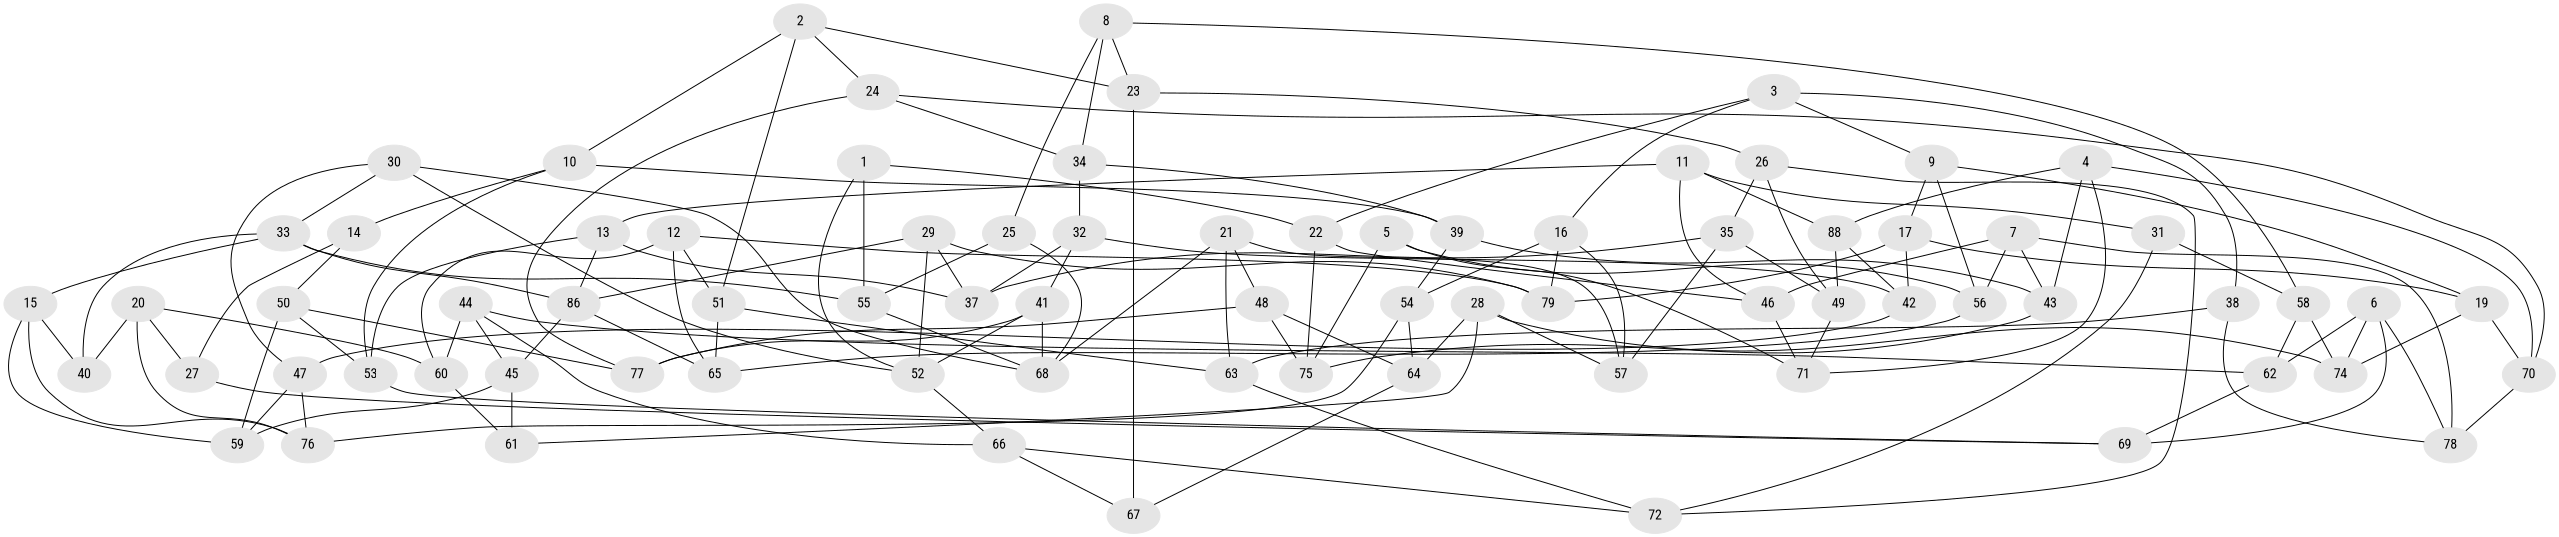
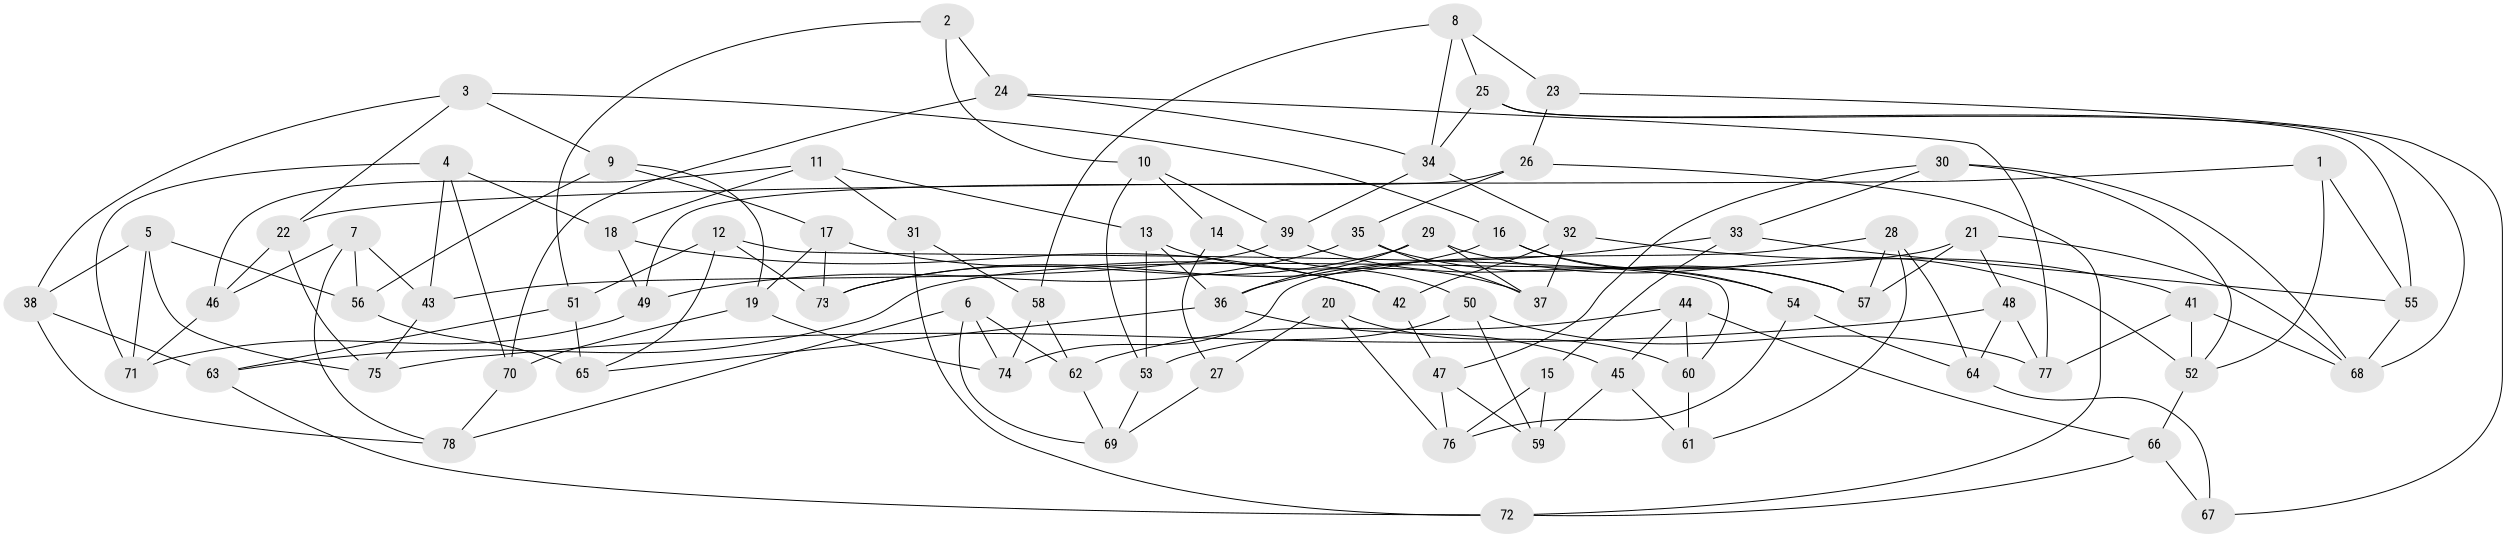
edge "2" -- "23": removed
edge "25" -- "34": added
node "88": label "88" -> "18"
edge "5" -- "38": added
node "86": label "86" -> "36"
node "79": label "79" -> "73"
node "40": removed
